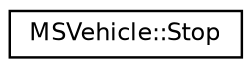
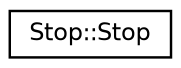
node "MSVehicle::Stop": label "MSVehicle::Stop" -> "Stop::Stop"
